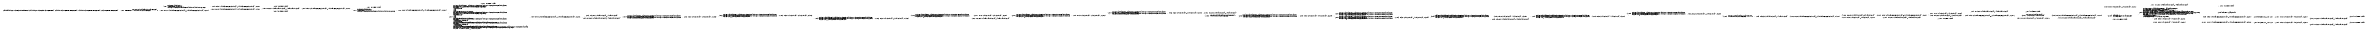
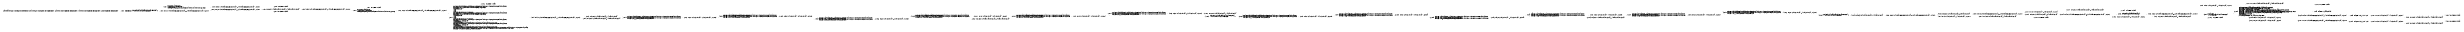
node "35: 0x009c": added
